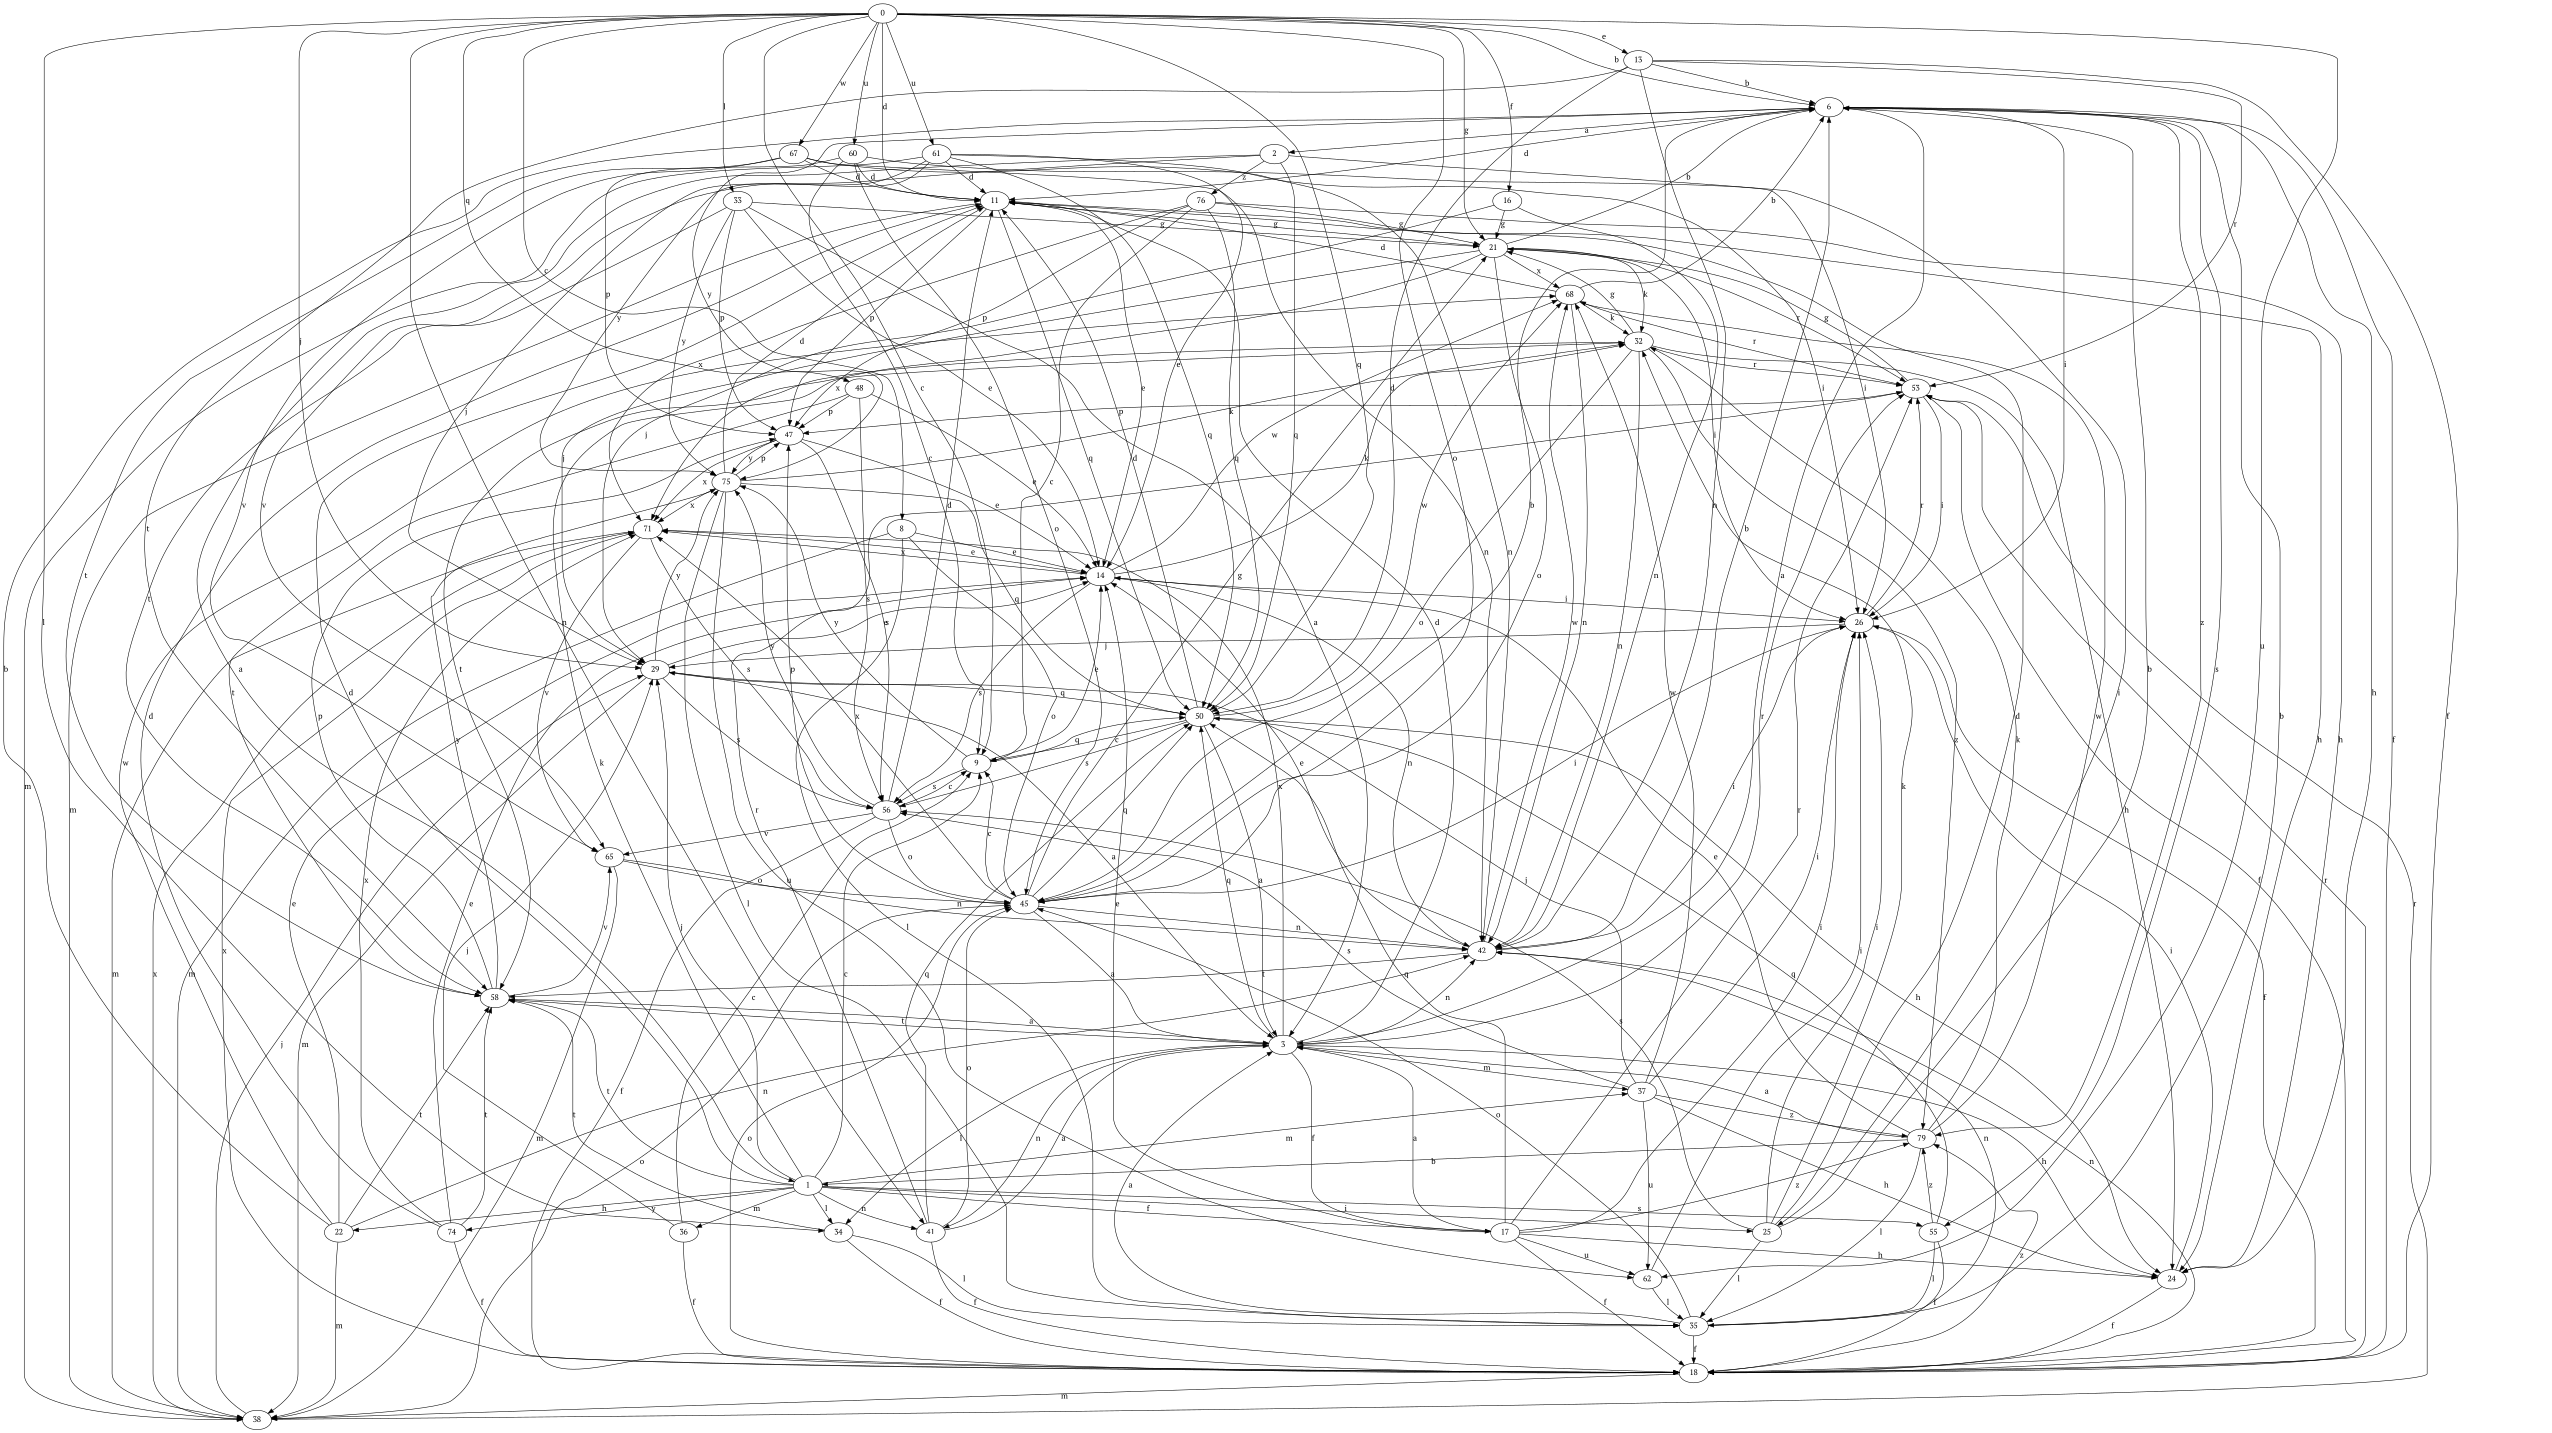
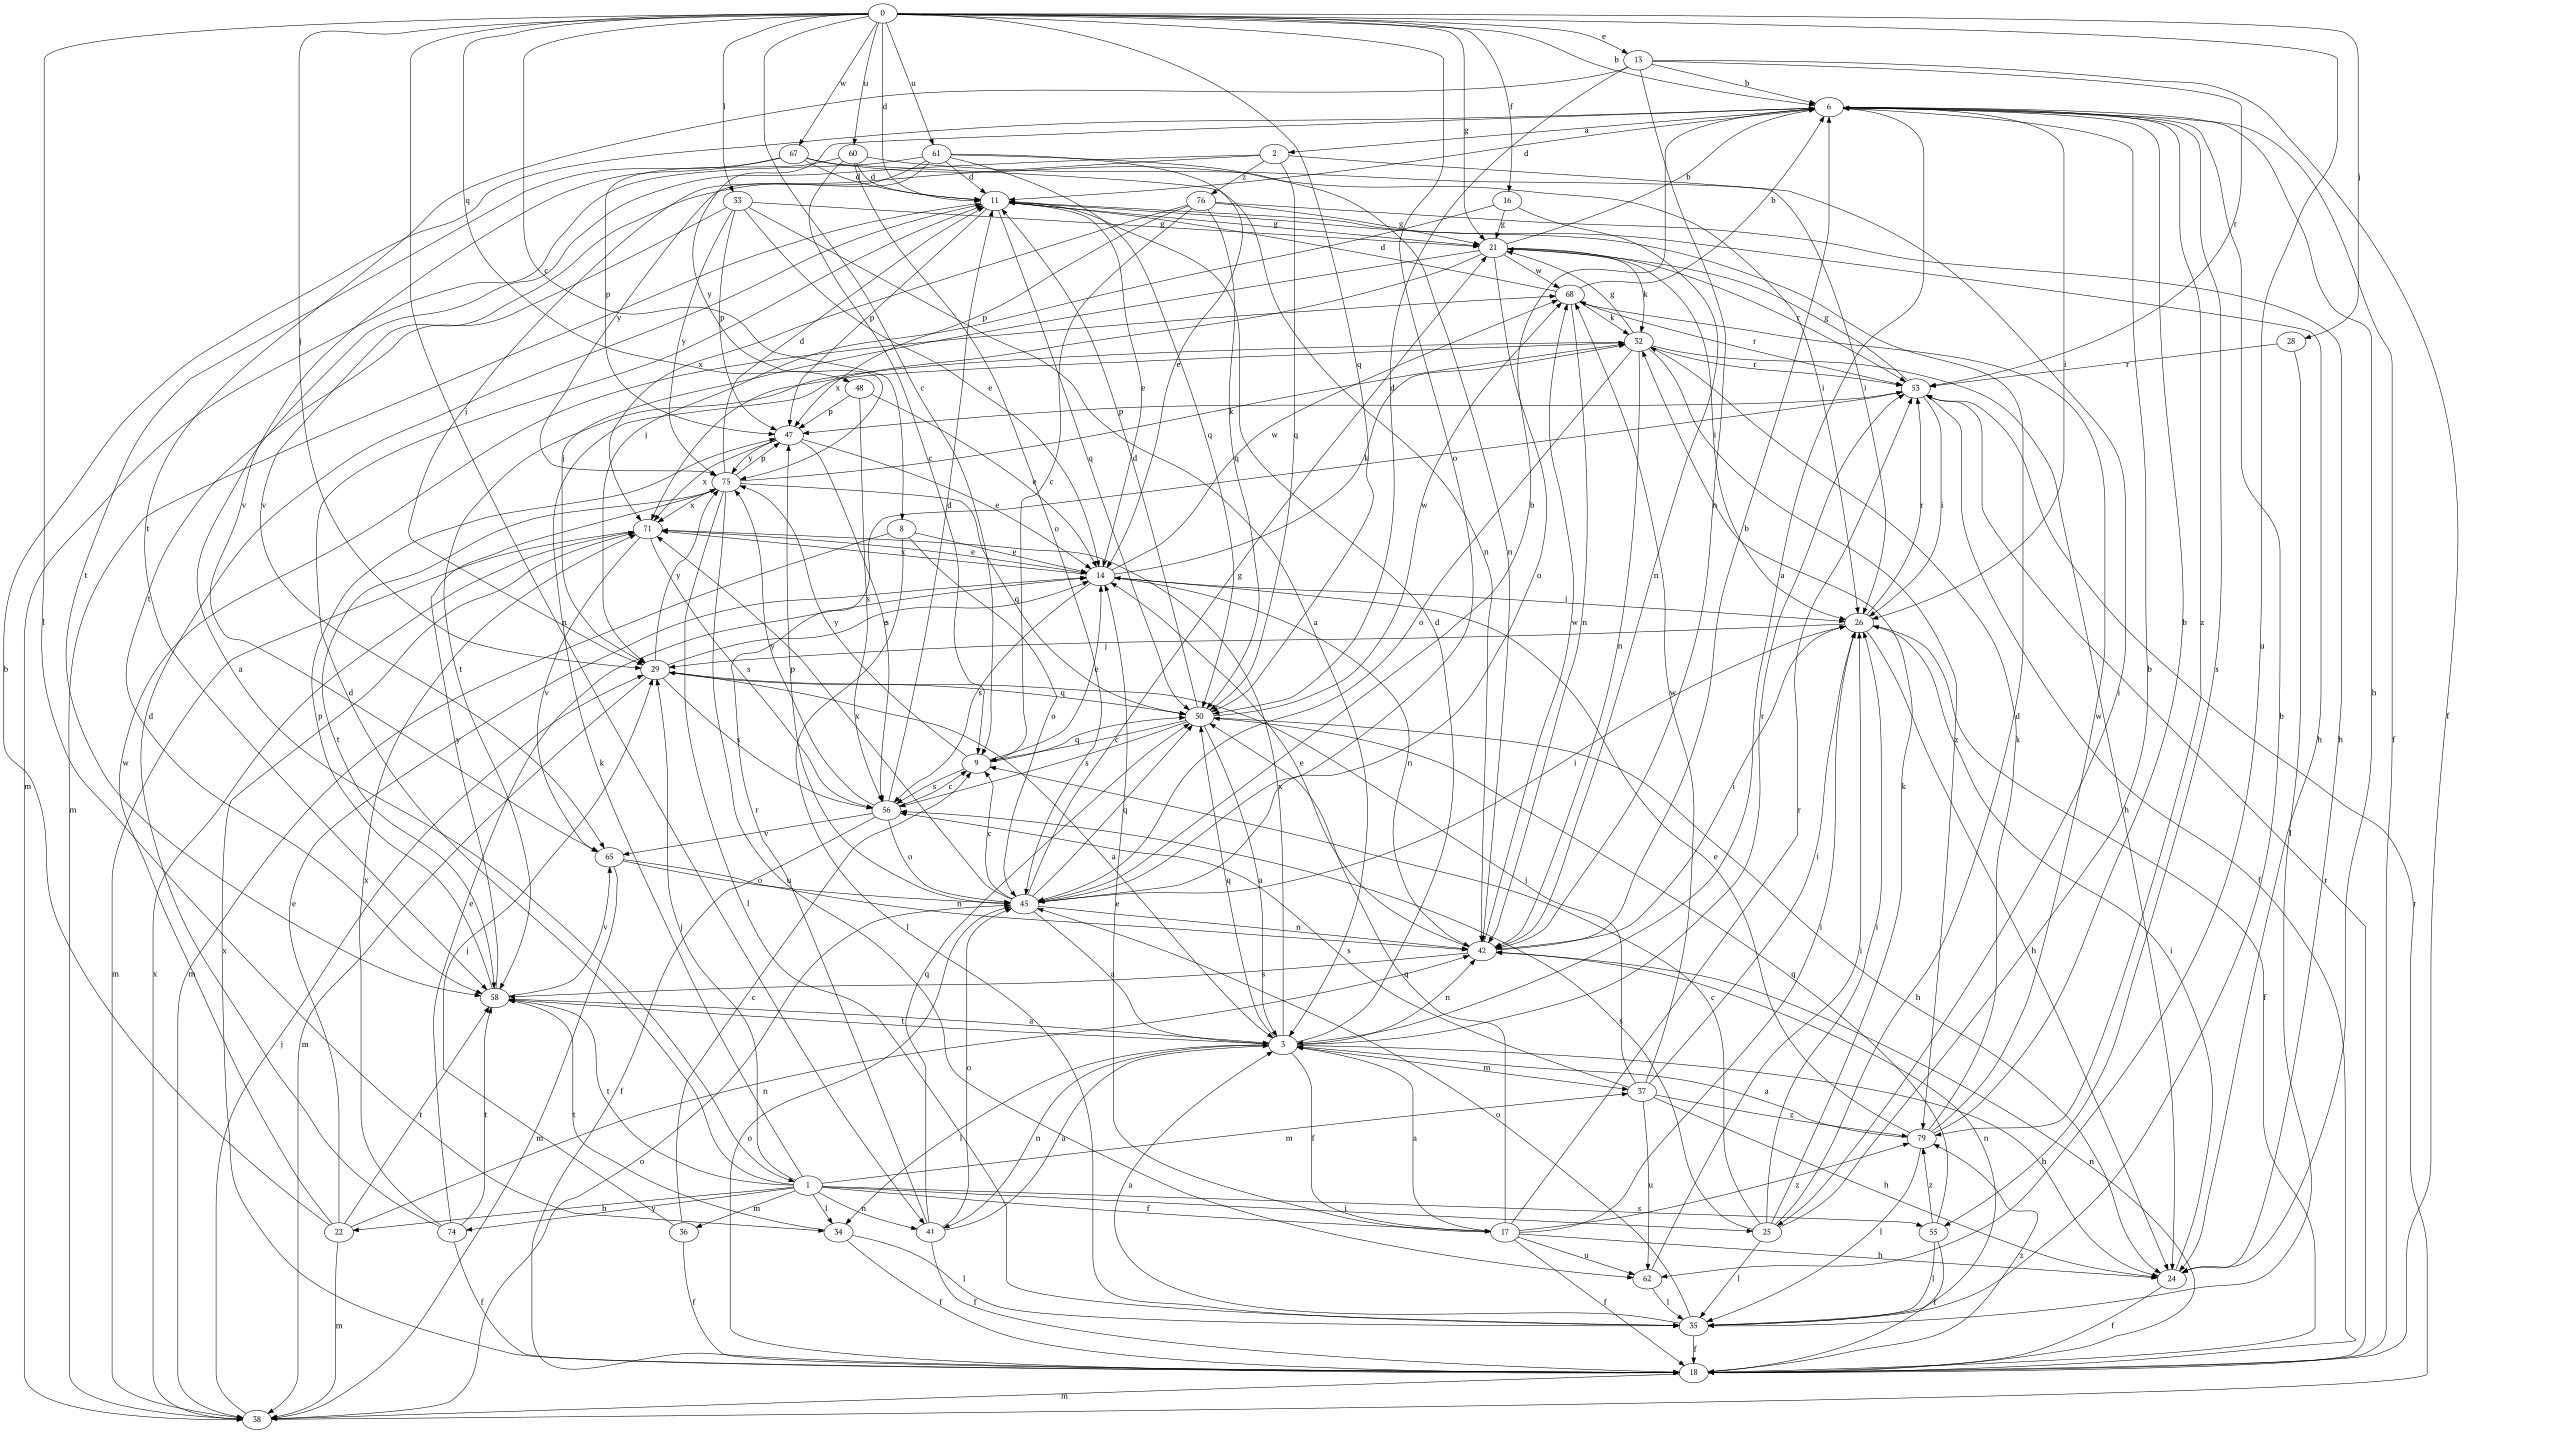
edge "21" -> "68": label "x" -> "w"
node "28": added
edge "48" -> "58": now "75" -> "58"
edge "1" -> "9": now "25" -> "9"
edge "26" -> "24": added, label "h"
edge "42" -> "58": label "t" -> "s"
edge "79" -> "1": now "79" -> "6"
